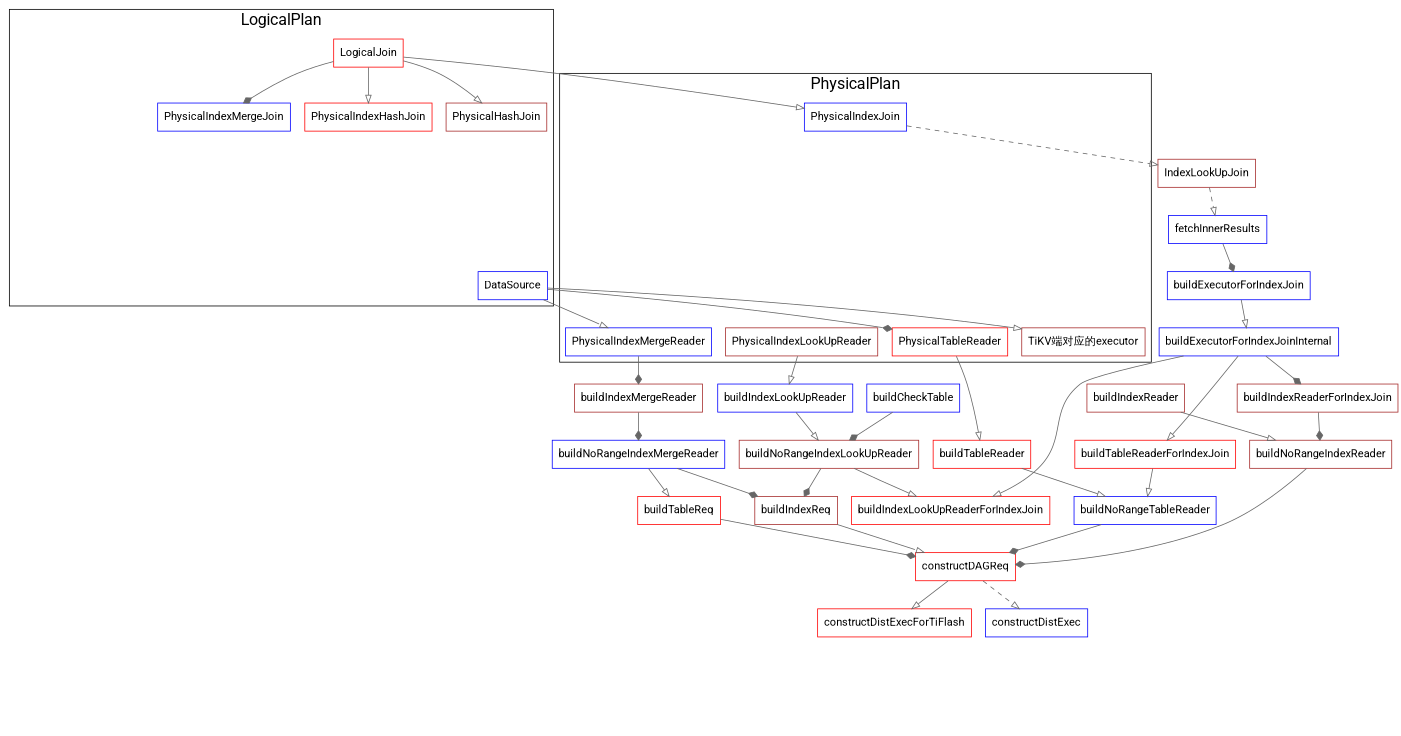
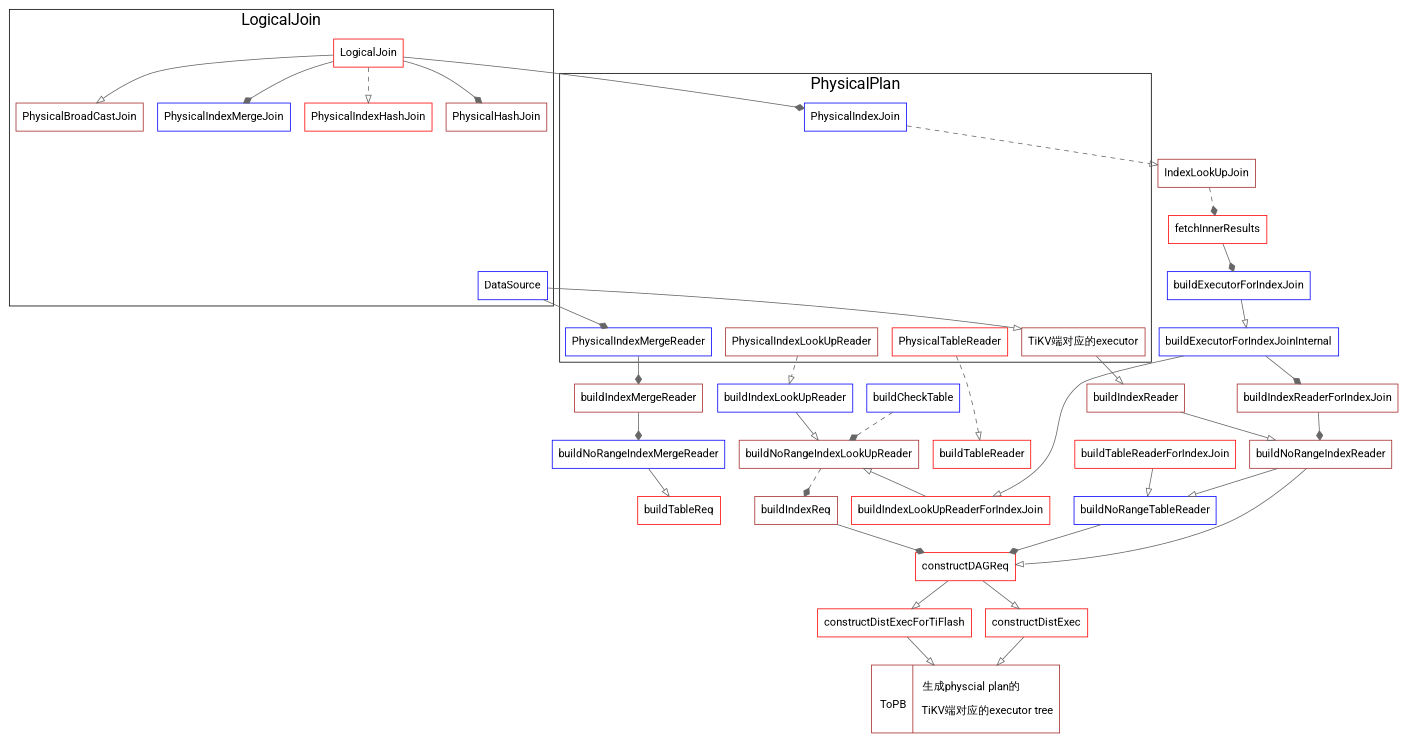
cluster "LogicalPlan": label "LogicalPlan" -> "LogicalJoin"
edge "LogicalJoin" -> "PhysicalHashJoin": arrowhead onormal -> diamond
edge "LogicalJoin" -> "PhysicalIndexJoin": arrowhead onormal -> diamond
edge "LogicalJoin" -> "PhysicalIndexHashJoin": style solid -> dashed
node "PhysicalBroadCastJoin": added
edge "IndexLookUpJoin" -> "fetchInnerResults": arrowhead onormal -> diamond
node "fetchInnerResults": color blue -> red
edge "DataSource" -> "PhysicalTableReader": removed
edge "DataSource" -> "PhysicalIndexMergeReader": arrowhead onormal -> diamond
edge "PhysicalIndexLookUpReader" -> "buildIndexLookUpReader": style solid -> dashed
edge "TiKV端对应的executor" -> "buildIndexReader": added
edge "PhysicalTableReader" -> "buildTableReader": style solid -> dashed
edge "buildExecutorForIndexJoinInternal" -> "buildTableReaderForIndexJoin": removed
edge "buildCheckTable" -> "buildNoRangeIndexLookUpReader": style solid -> dashed
edge "buildNoRangeIndexLookUpReader" -> "buildIndexReq": style solid -> dashed
edge "buildNoRangeIndexMergeReader" -> "buildIndexReq": removed
edge "buildNoRangeIndexLookUpReader" -> "buildIndexLookUpReaderForIndexJoin": reversed
edge "buildTableReader" -> "buildNoRangeTableReader": now "buildNoRangeIndexReader" -> "buildNoRangeTableReader"
edge "buildTableReq" -> "constructDAGReq": removed
edge "buildIndexReq" -> "constructDAGReq": arrowhead onormal -> diamond
edge "buildNoRangeIndexReader" -> "constructDAGReq": arrowhead diamond -> onormal
edge "constructDAGReq" -> "constructDistExec": style dashed -> solid
node "constructDistExec": color blue -> red
node "ToPB": added
